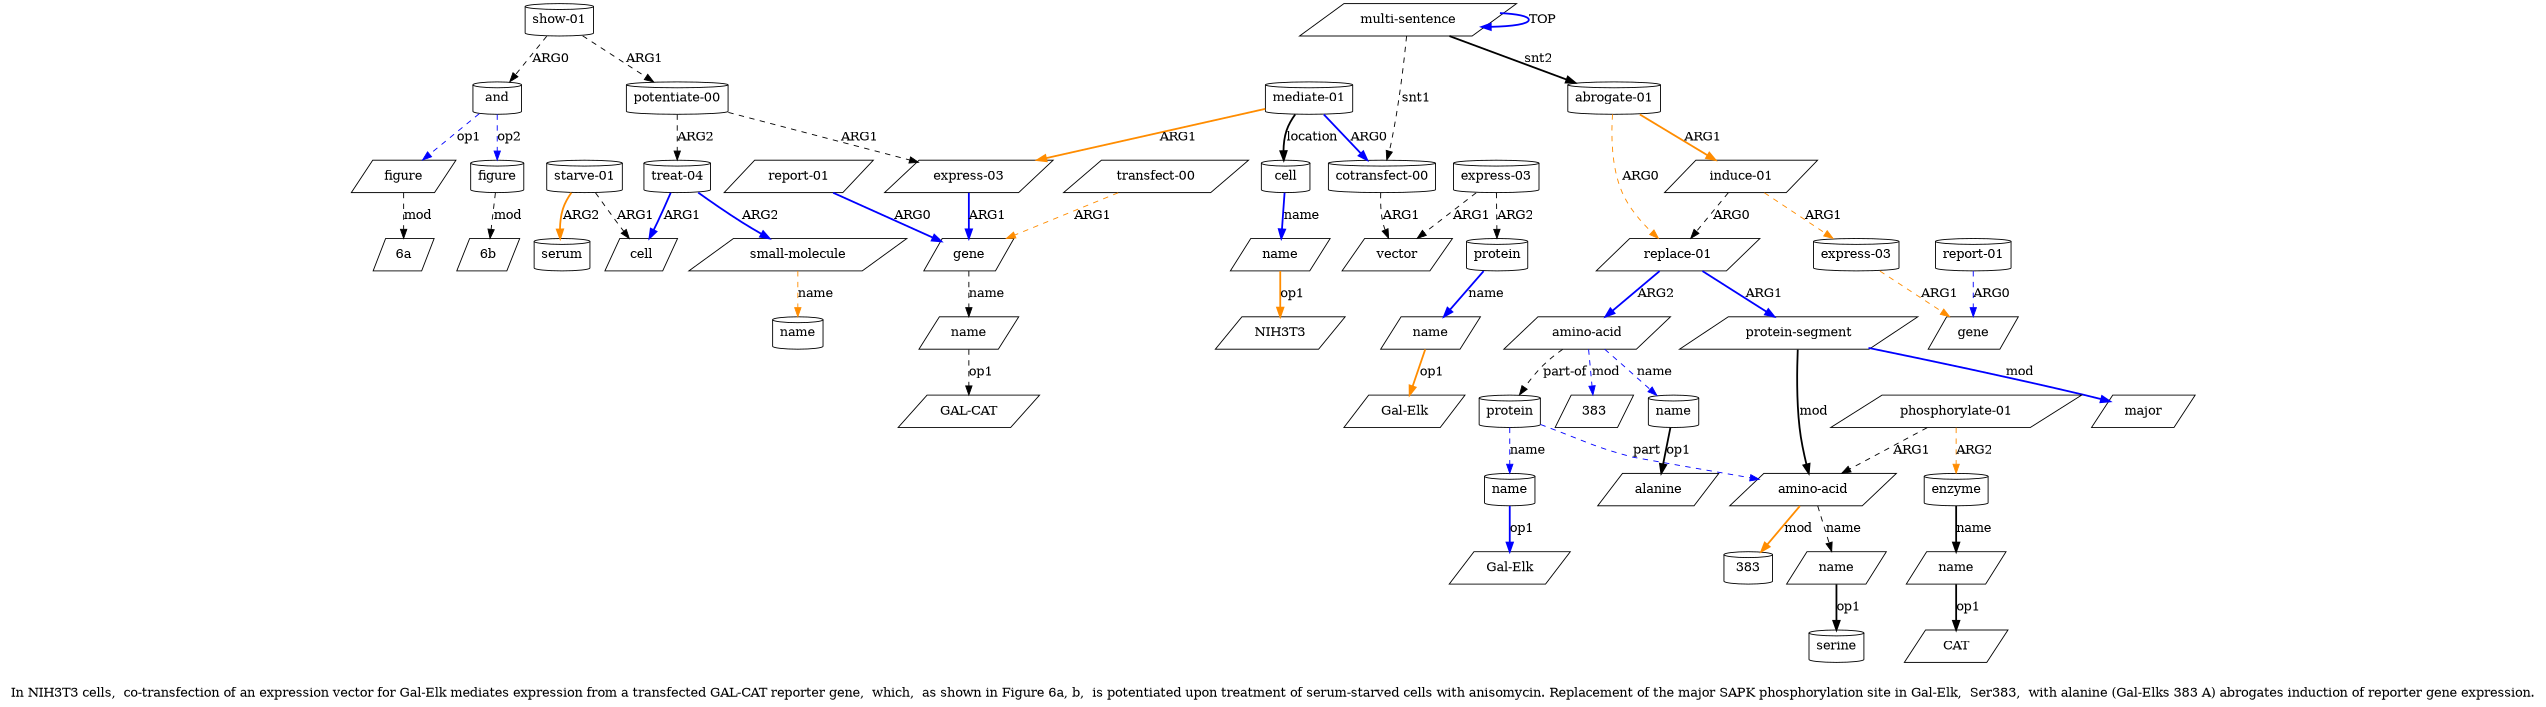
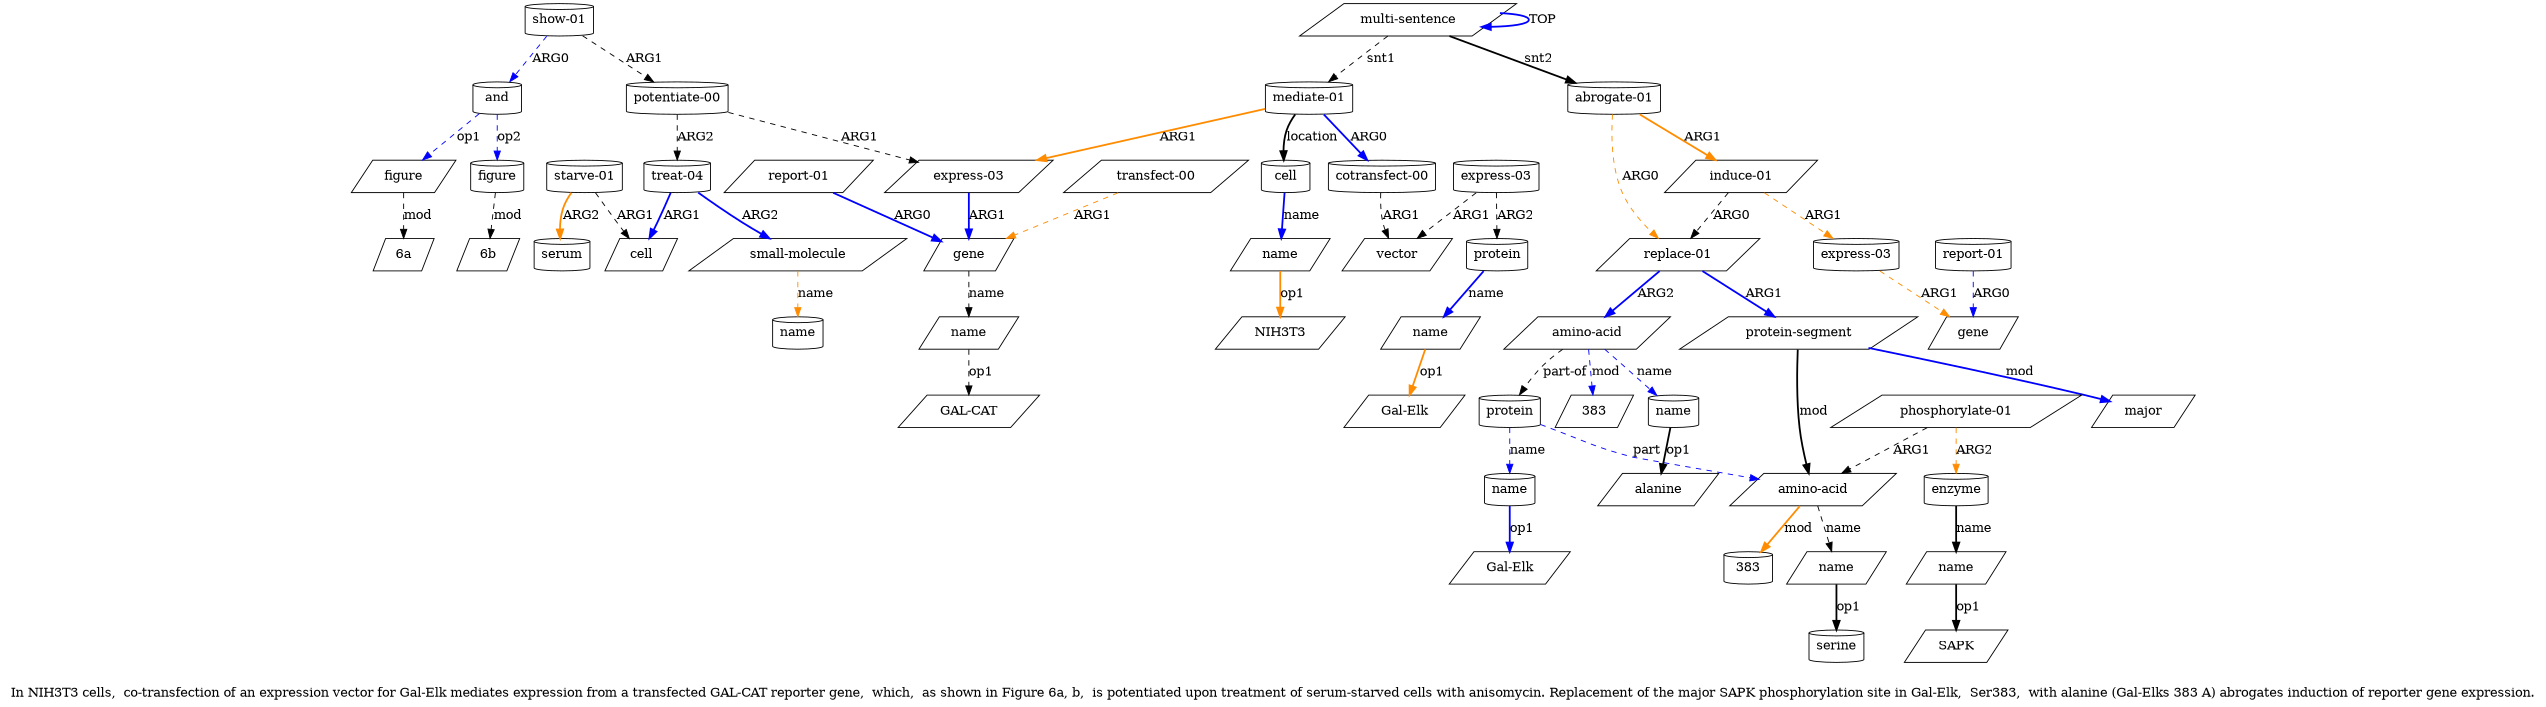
edge "show-01" -> "and": color black -> blue
edge "multi-sentence" -> "cotransfect-00": now "multi-sentence" -> "mediate-01"
node "CAT": label "CAT" -> "SAPK"
